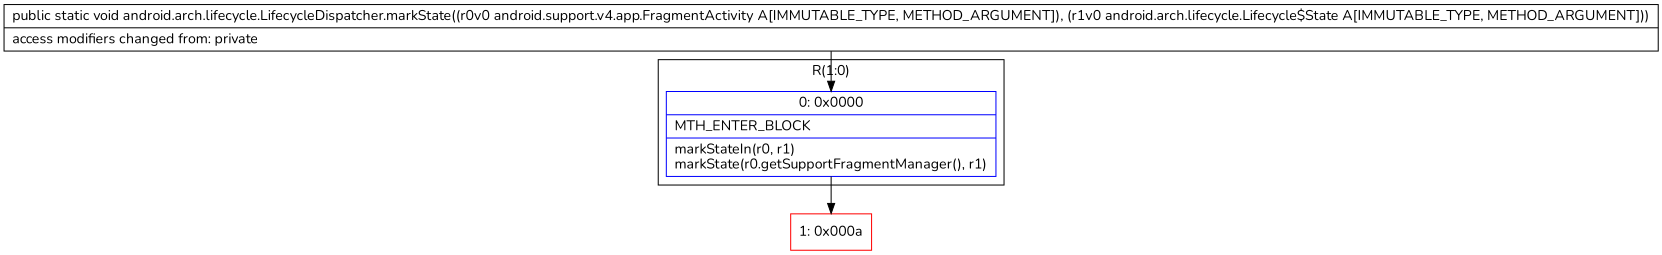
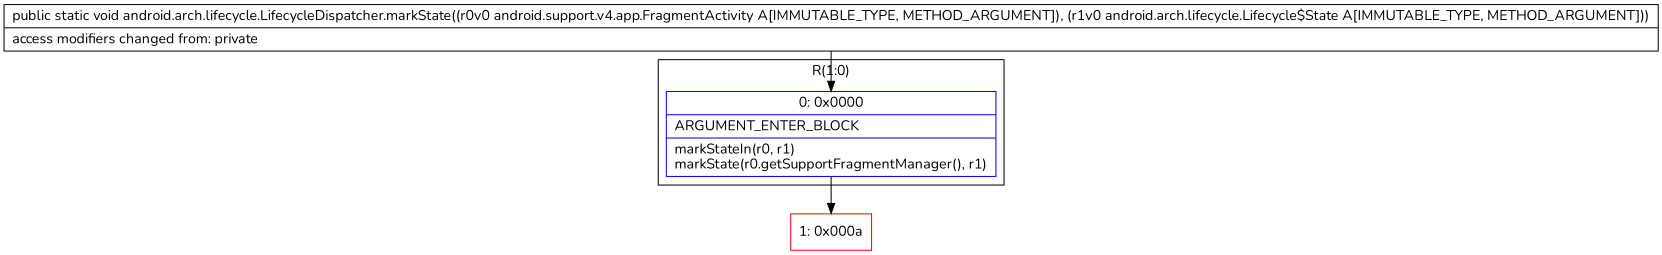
node "0: 0x0000": text "MTH_ENTER_BLOCK" -> "ARGUMENT_ENTER_BLOCK"
